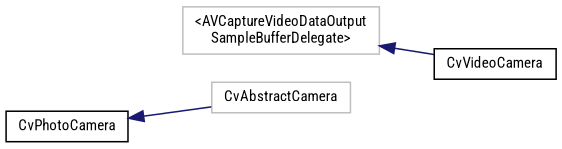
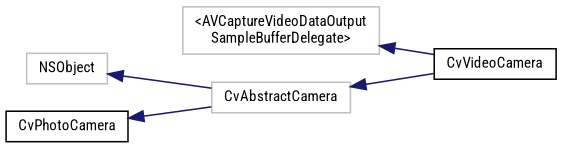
node "NSObject": added
edge "CvVideoCamera" -> "CvAbstractCamera": added
